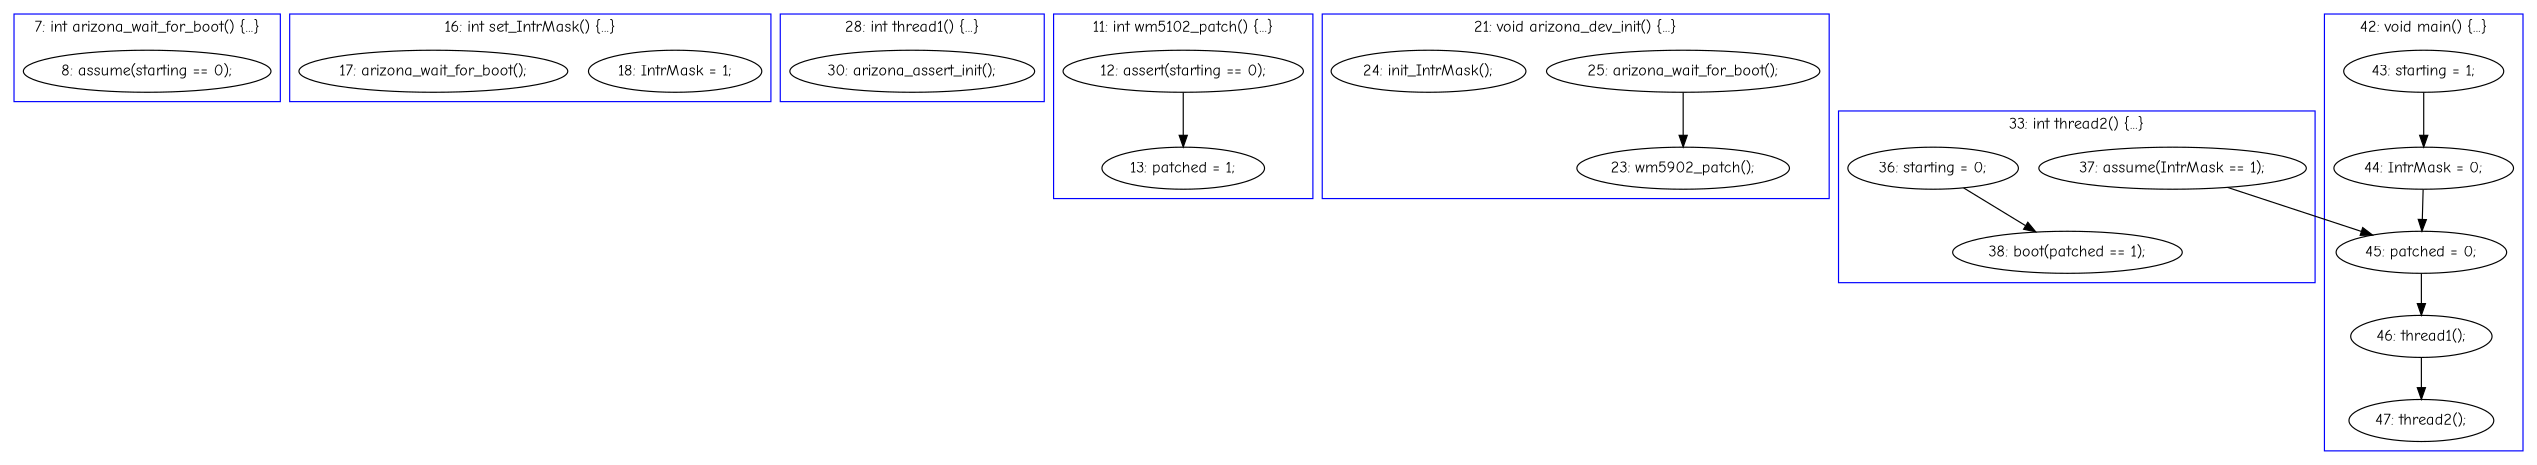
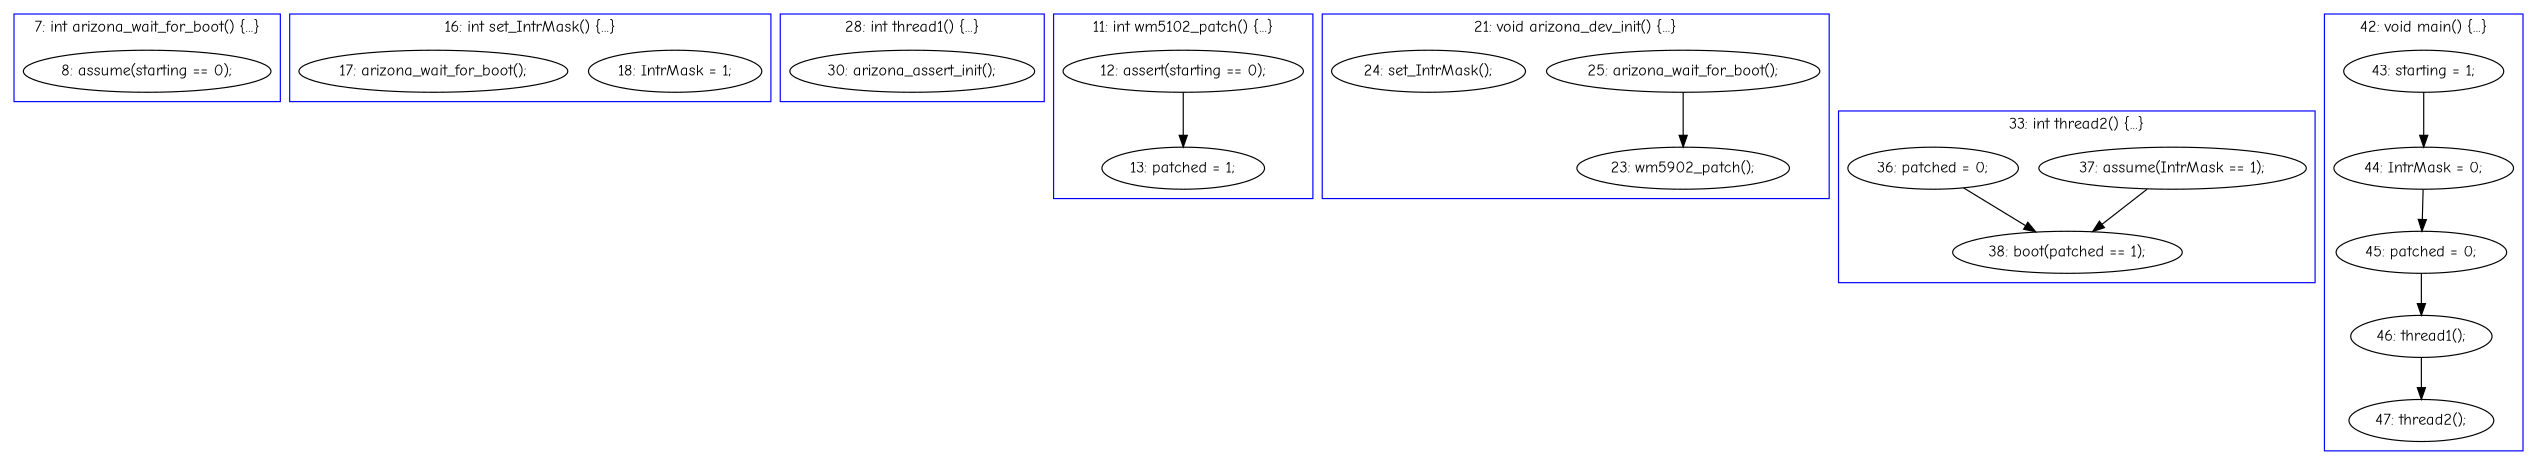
node "24: init_IntrMask();": label "24: init_IntrMask();" -> "24: set_IntrMask();"
node "36: starting = 0;": label "36: starting = 0;" -> "36: patched = 0;"
edge "37: assume(IntrMask == 1);" -> "45: patched = 0;": now "37: assume(IntrMask == 1);" -> "38: boot(patched == 1);"
